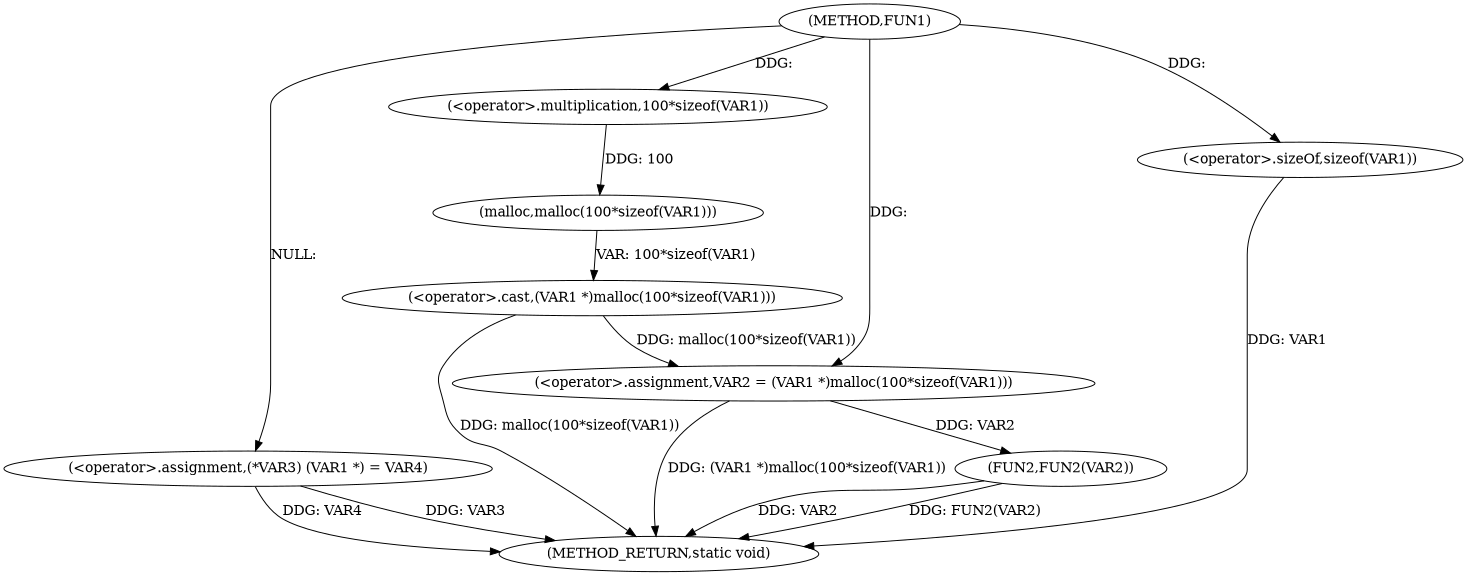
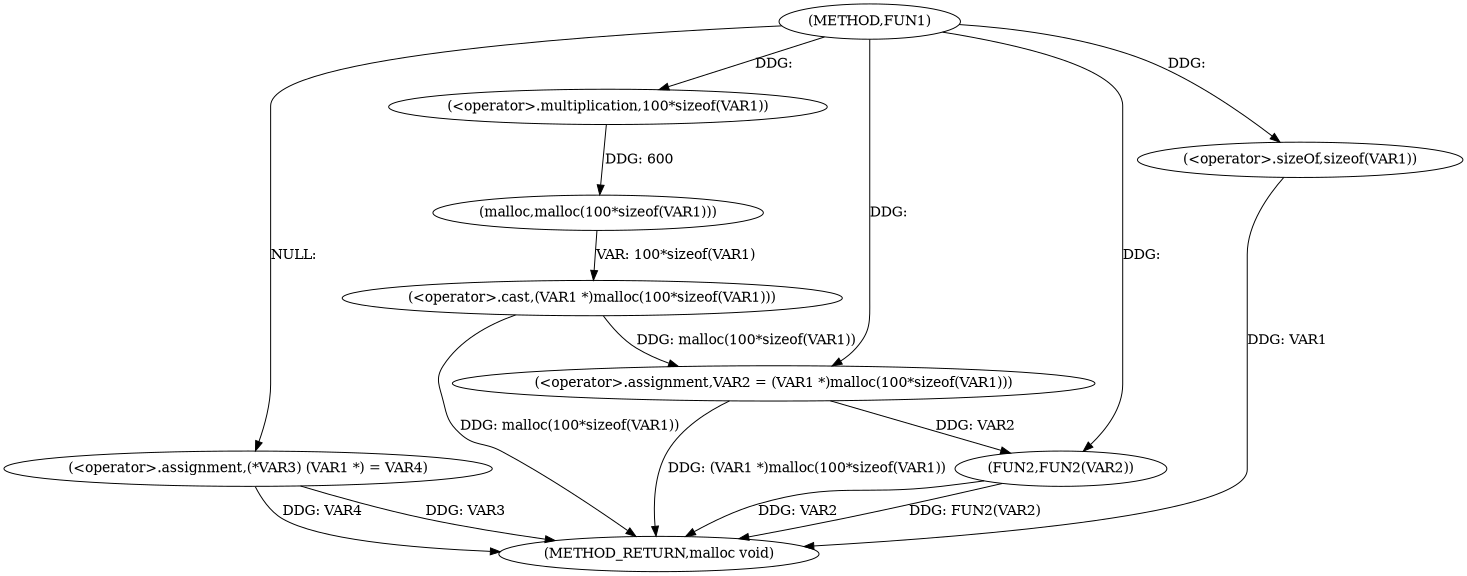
edge "(<operator>.multiplication,100*sizeof(VAR1))" -> "(malloc,malloc(100*sizeof(VAR1)))": label "DDG: 100" -> "DDG: 600"
edge "(METHOD,FUN1)" -> "(FUN2,FUN2(VAR2))": added, label "DDG:"
node "(METHOD_RETURN,static void)": label "(METHOD_RETURN,static void)" -> "(METHOD_RETURN,malloc void)"
